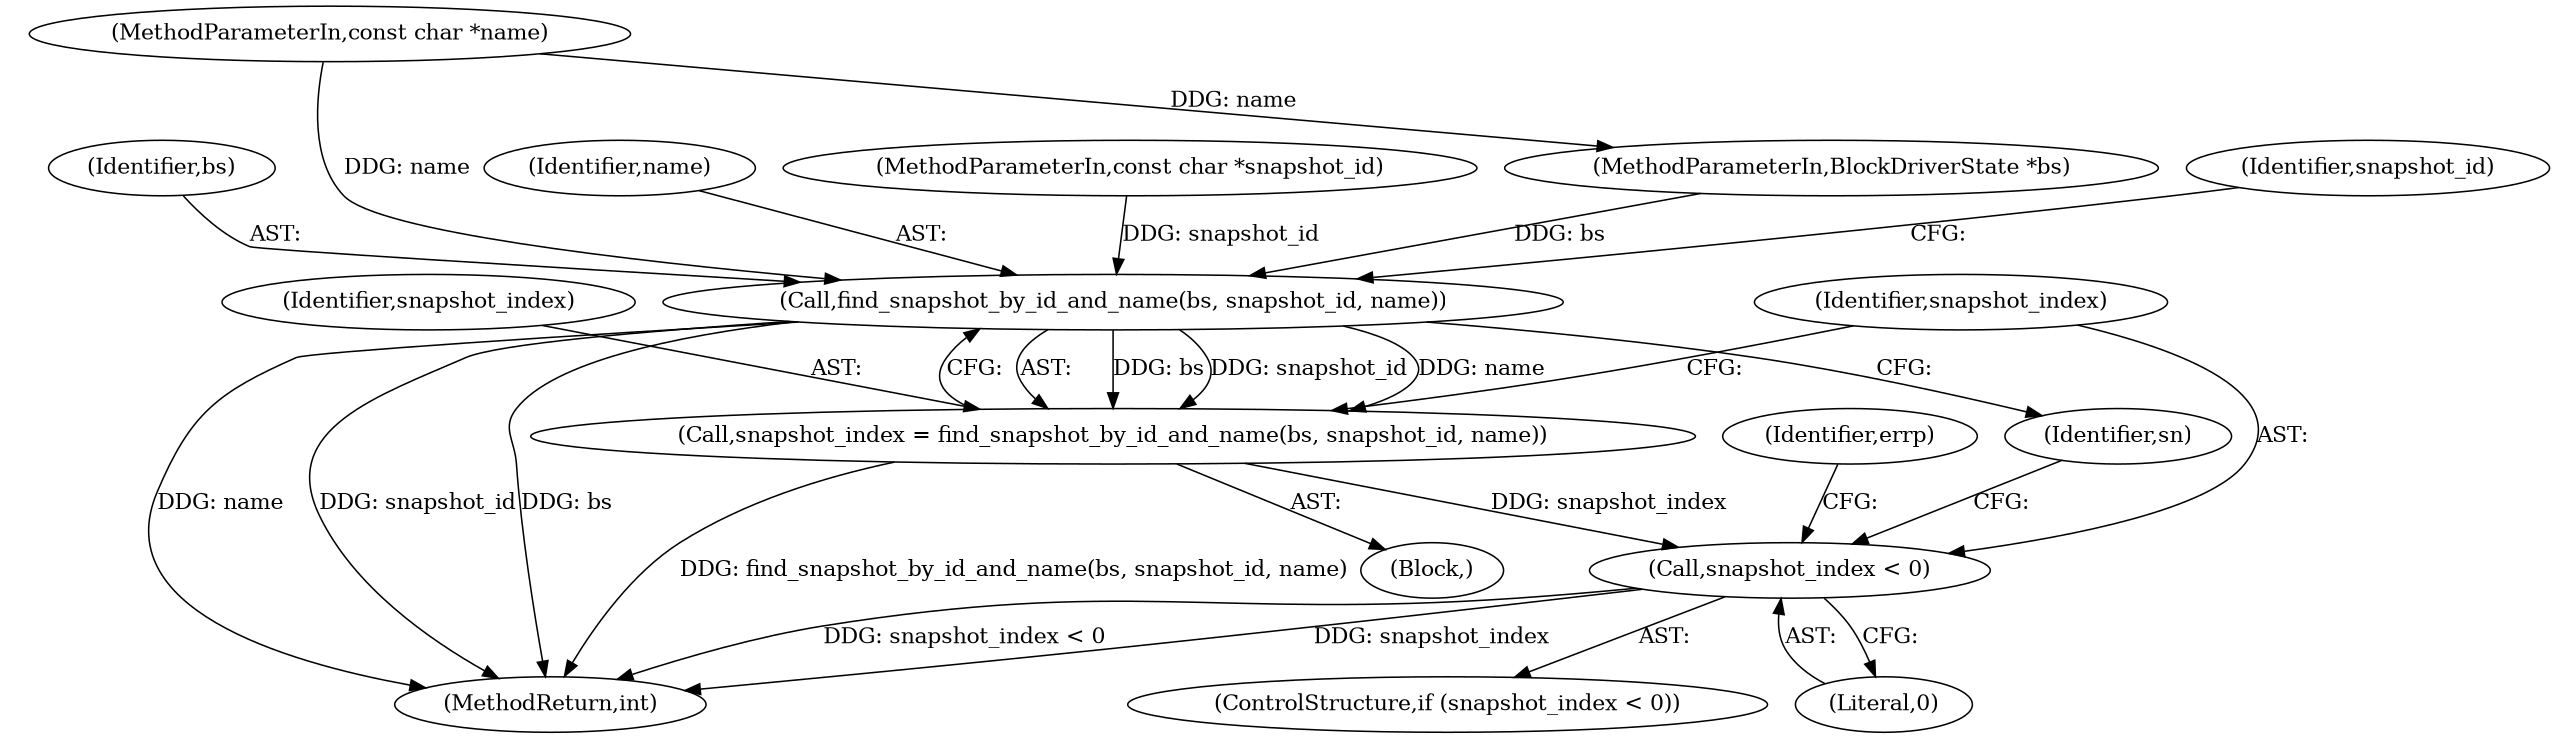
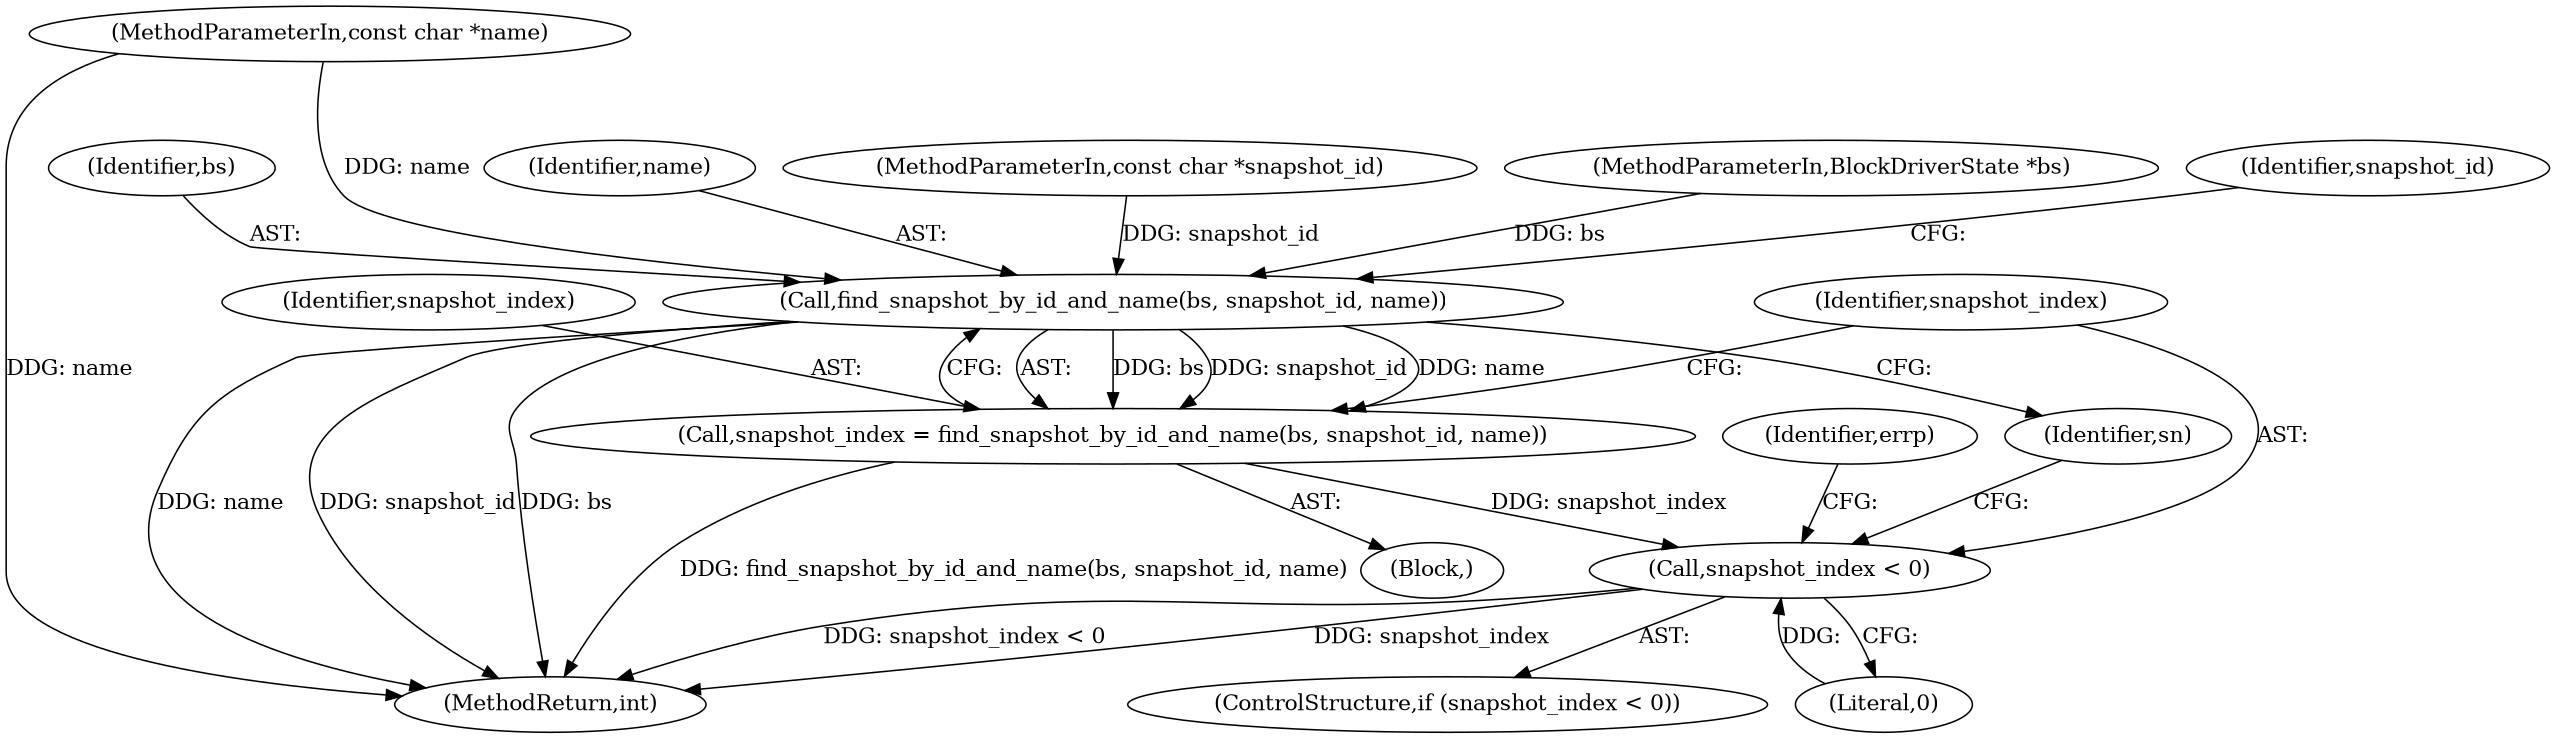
edge "(MethodParameterIn,const char *name)" -> "(MethodParameterIn,BlockDriverState *bs)": now "(MethodParameterIn,const char *name)" -> "(MethodReturn,int)"
edge "(Literal,0)" -> "(Call,snapshot_index < 0)": label "AST: " -> "DDG: "
